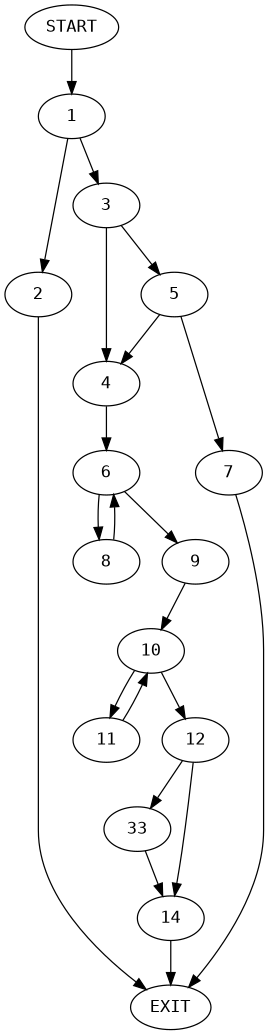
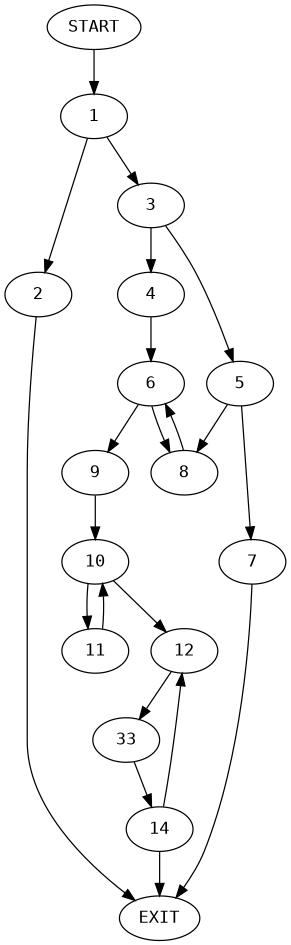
edge "5" -> "4": now "5" -> "8"
edge "12" -> "14": reversed
